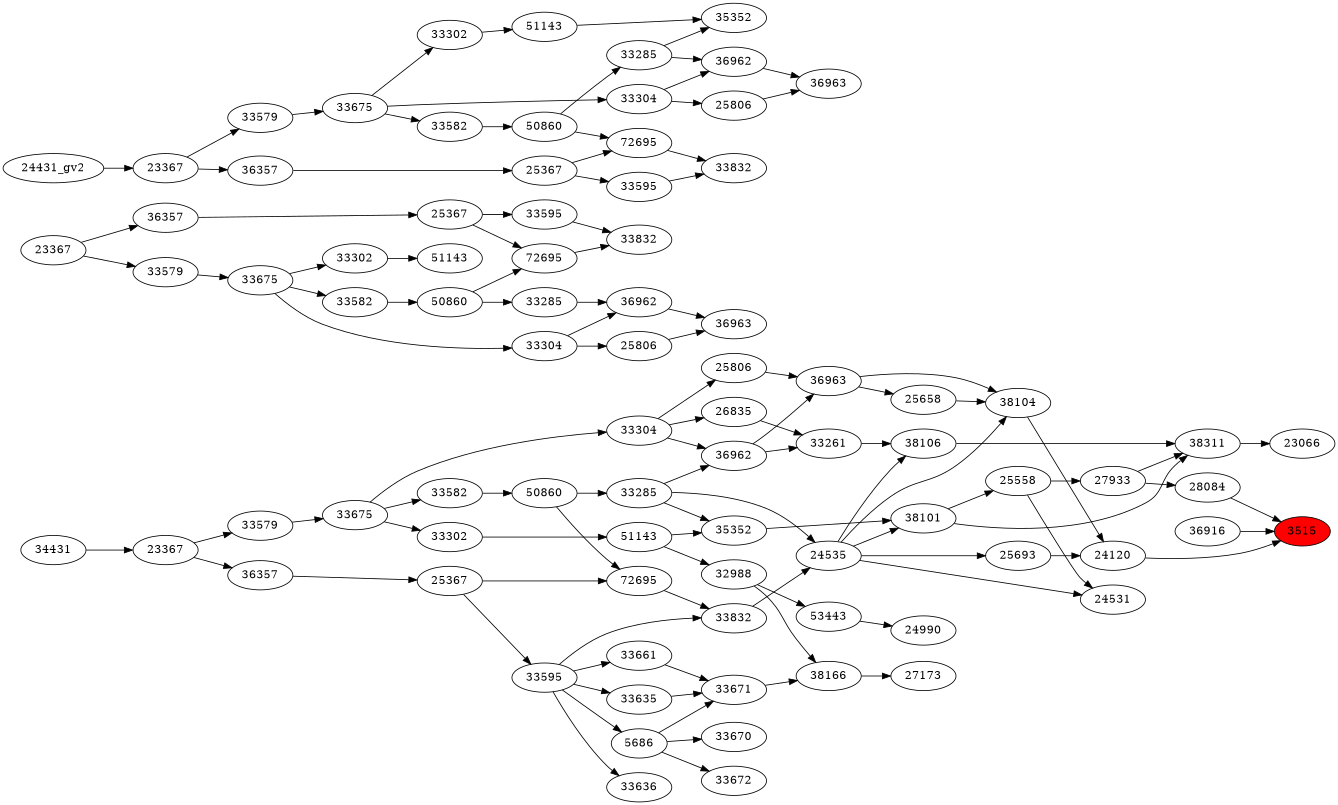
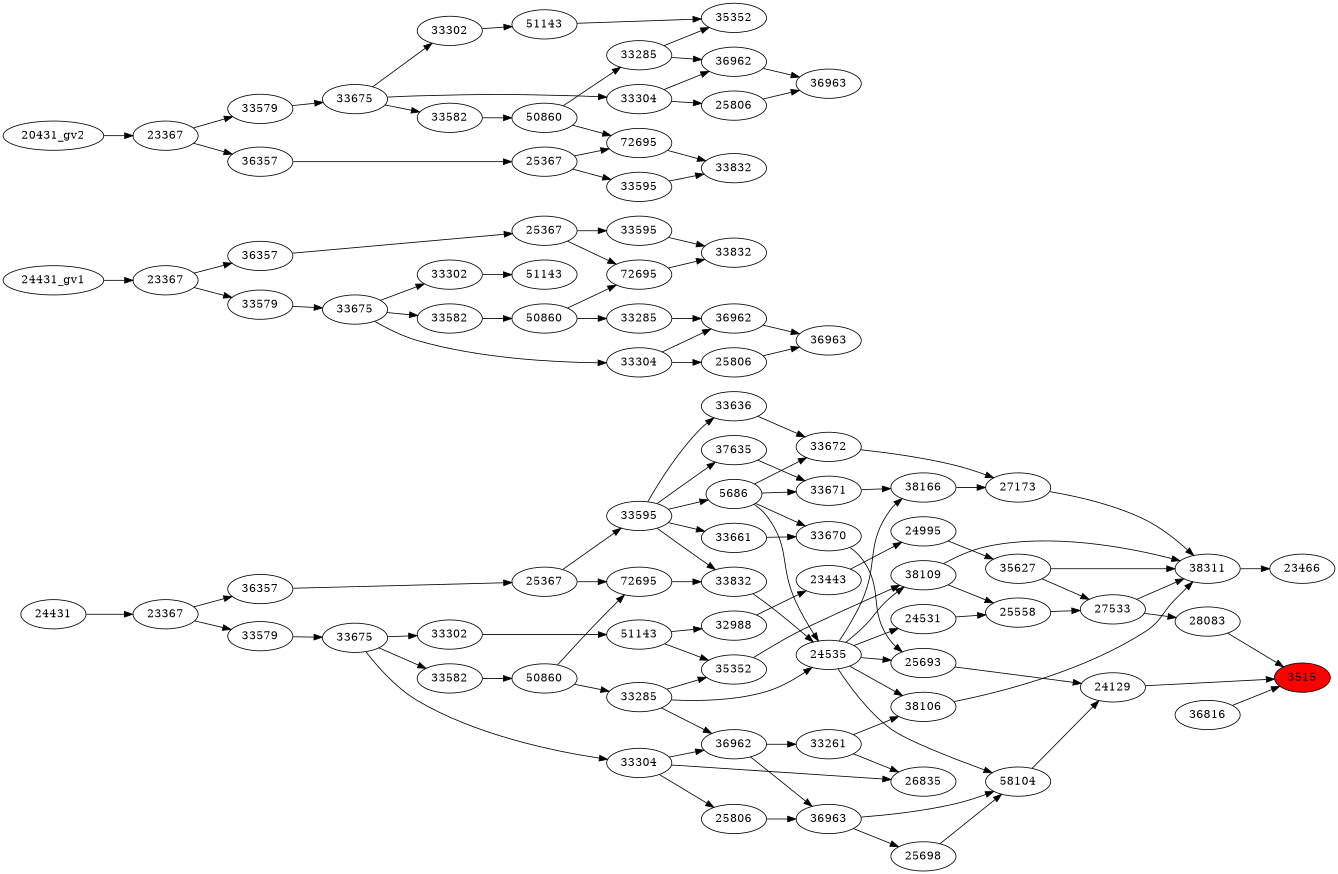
node "24431_gv2": label "24431_gv2" -> "20431_gv2"
node "24431_gv1": added
node "25658": label "25658" -> "25698"
node "38104": label "38104" -> "58104"
edge "33636" -> "33672": added
edge "26835" -> "33261": reversed
node "23066": label "23066" -> "23466"
edge "33672" -> "27173": added
node "27933": label "27933" -> "27533"
node "28084": label "28084" -> "28083"
edge "27173" -> "38311": added
node "38101": label "38101" -> "38109"
node "36916": label "36916" -> "36816"
edge "25558" -> "24531": reversed
node "34431": label "34431" -> "24431"
node "24120": label "24120" -> "24129"
edge "5686" -> "24535": added
node "35627": added
edge "33670" -> "25693": added
node "53443": label "53443" -> "23443"
edge "32988" -> "38166": now "24535" -> "38166"
node "24990": label "24990" -> "24995"
edge "33661" -> "33671": now "33661" -> "33670"
node "33635": label "33635" -> "37635"
